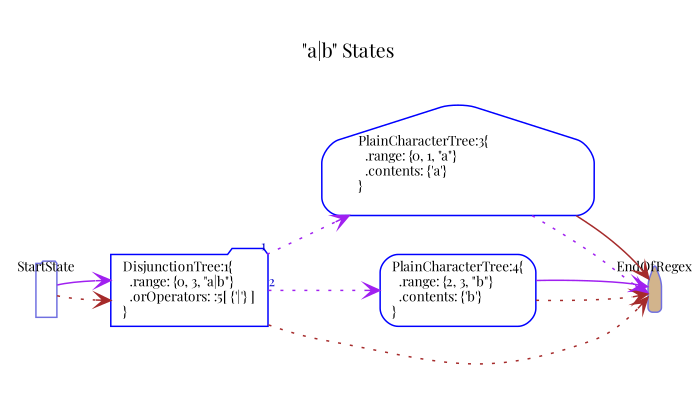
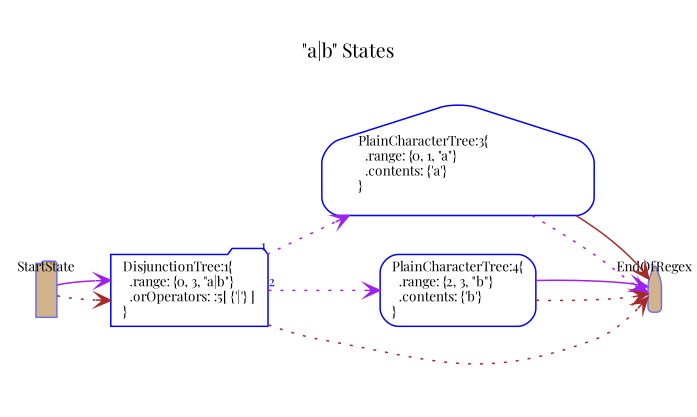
node "StartState": fillcolor white -> tan
